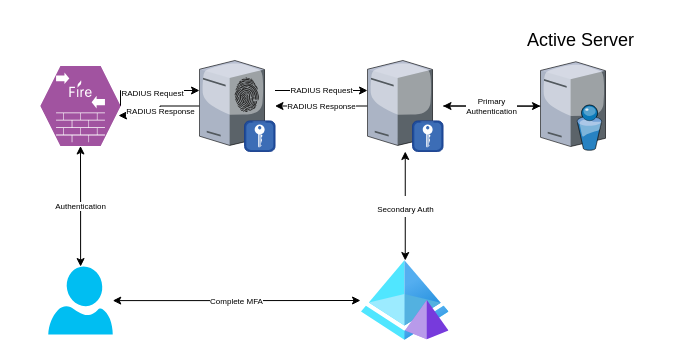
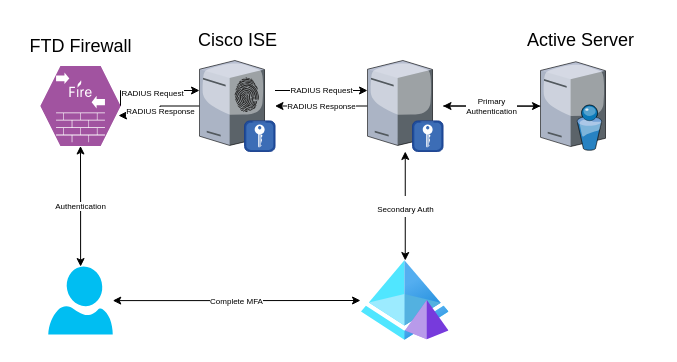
node "Cisco ISE": added
node "FTD Firewall": added
